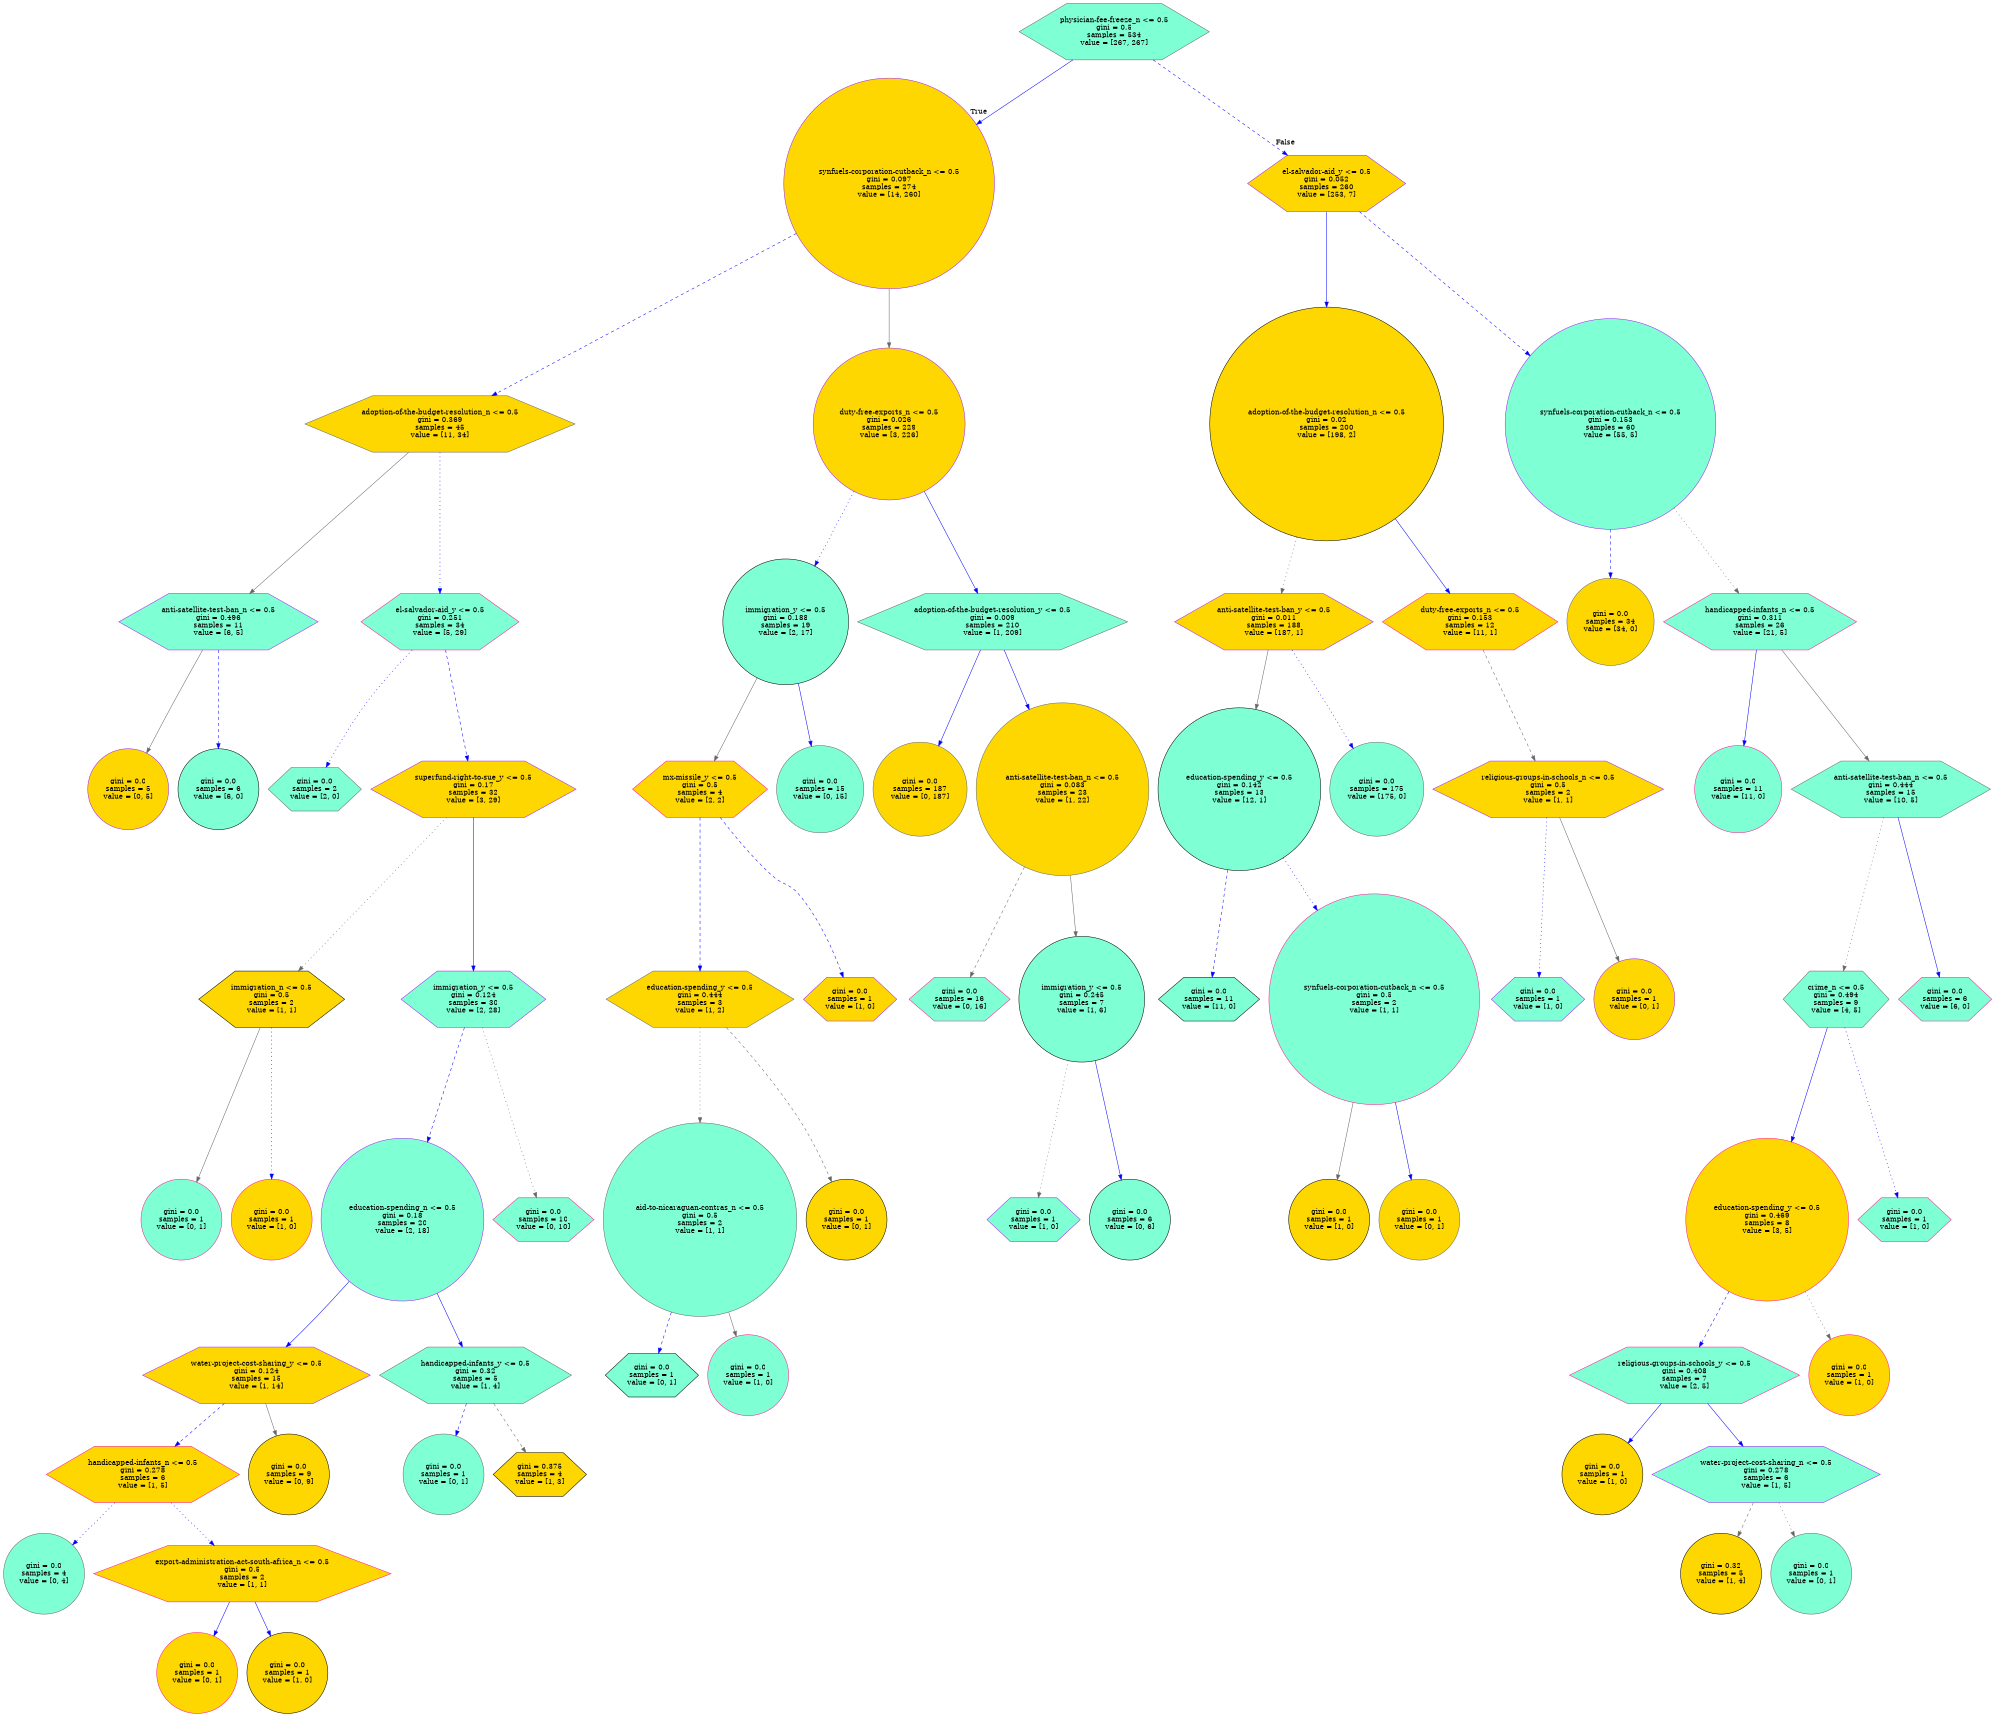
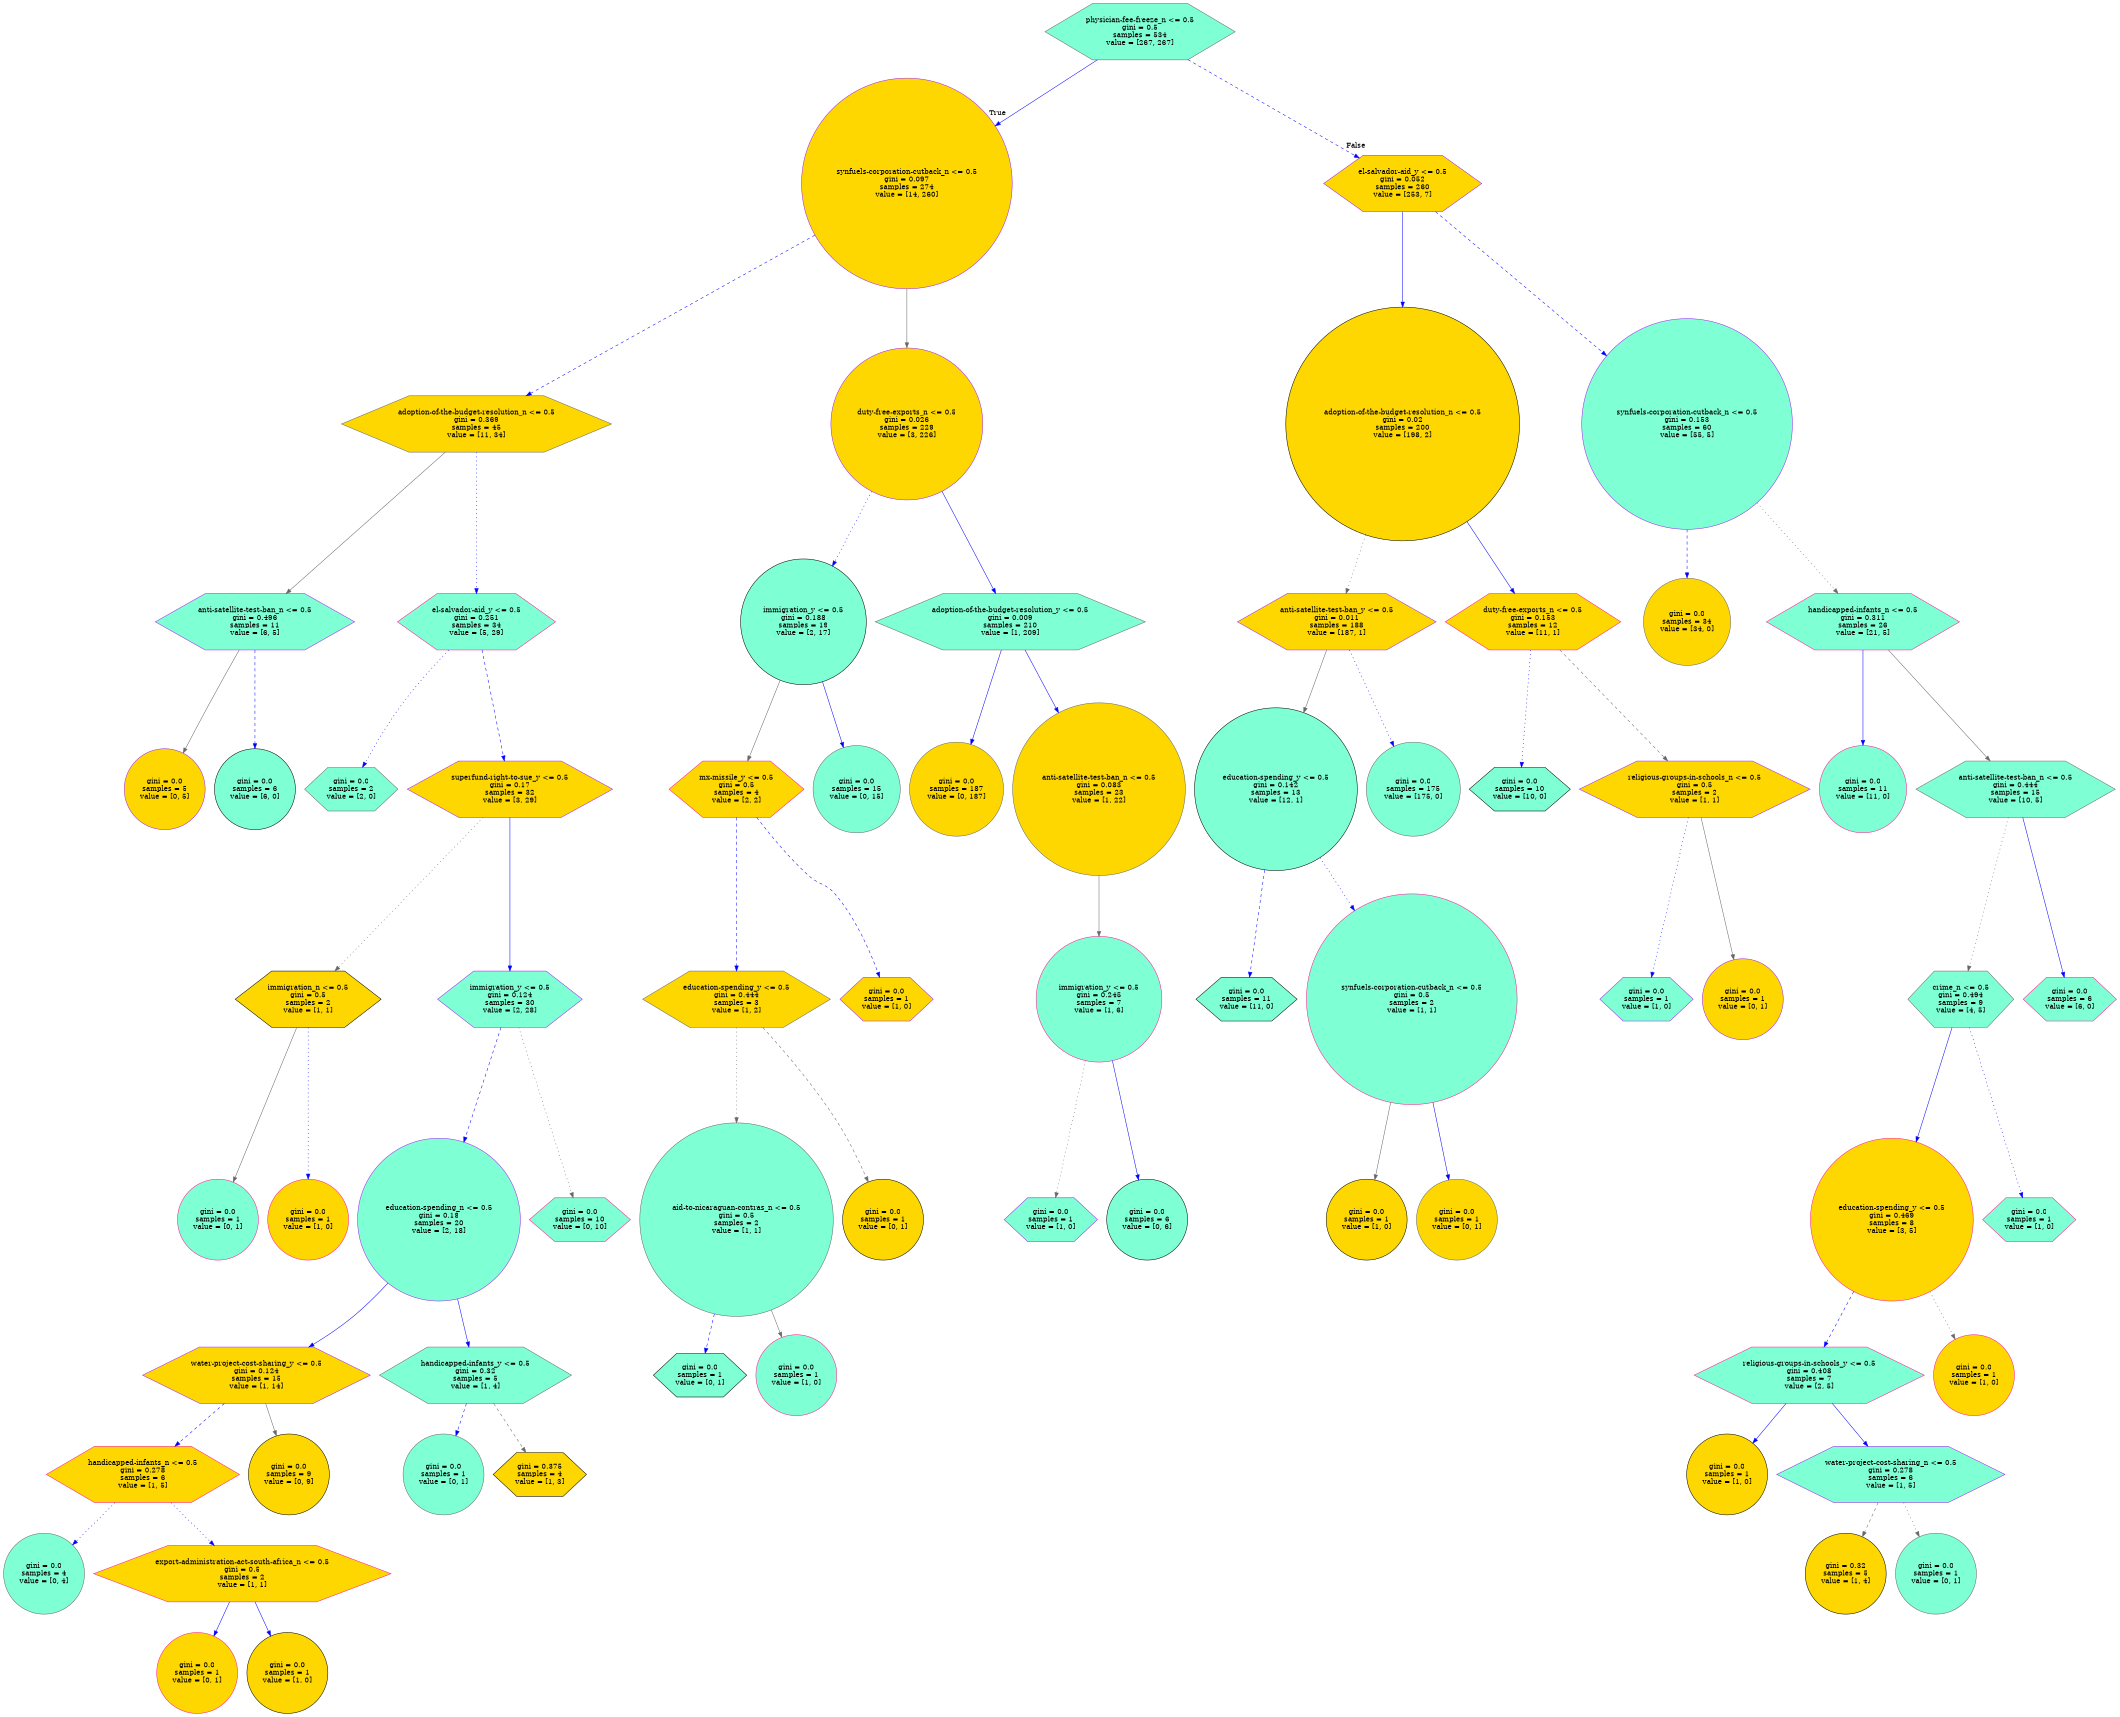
node "gini = 0.0 samples = 10 value = [10, 0]": added
node "gini = 0.0 samples = 16 value = [0, 16]": removed
node "immigration_y <= 0.5 gini = 0.245 samples = 7 value = [1, 6]": color black -> deeppink
